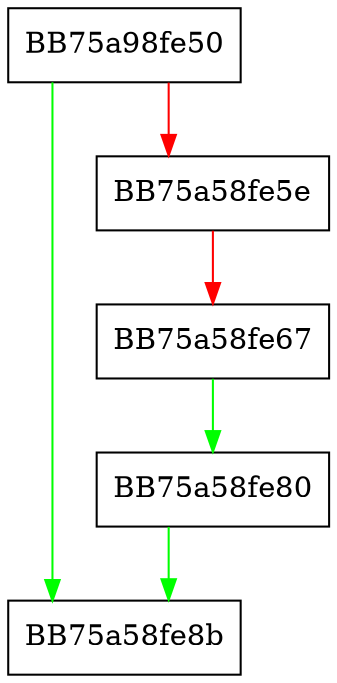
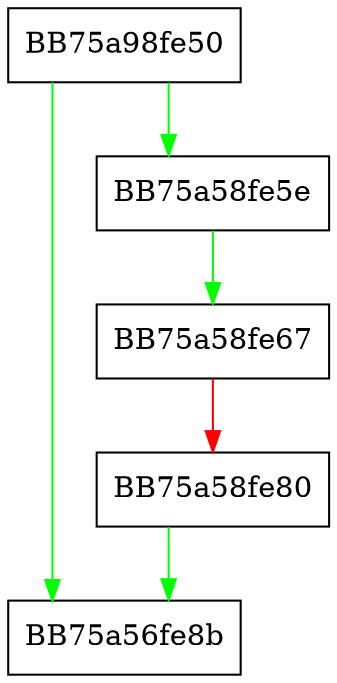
edge "BB75a98fe50" -> "BB75a58fe5e": color red -> green
edge "BB75a58fe5e" -> "BB75a58fe67": color red -> green
edge "BB75a58fe67" -> "BB75a58fe80": color green -> red
node "BB75a58fe8b": label "BB75a58fe8b" -> "BB75a56fe8b"
